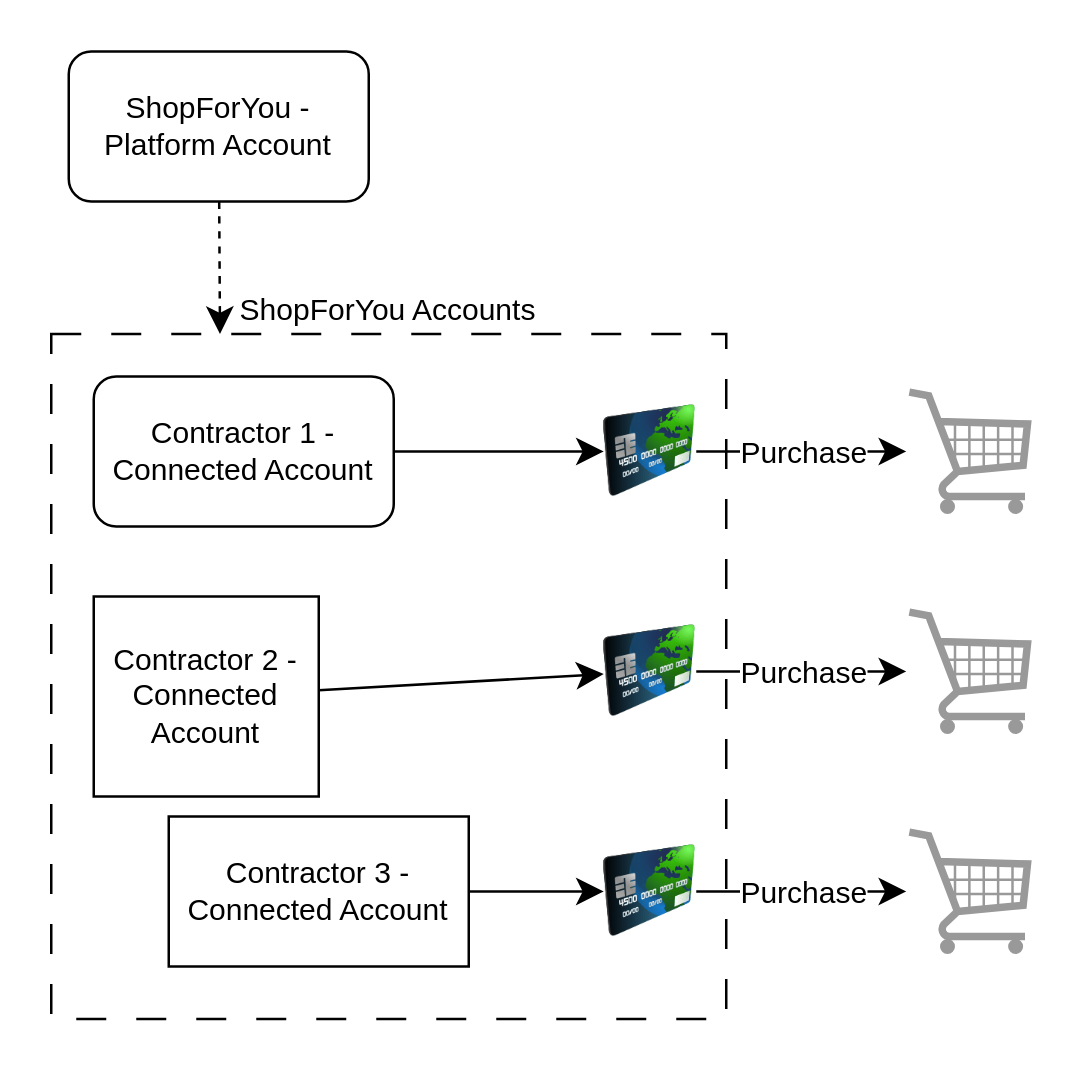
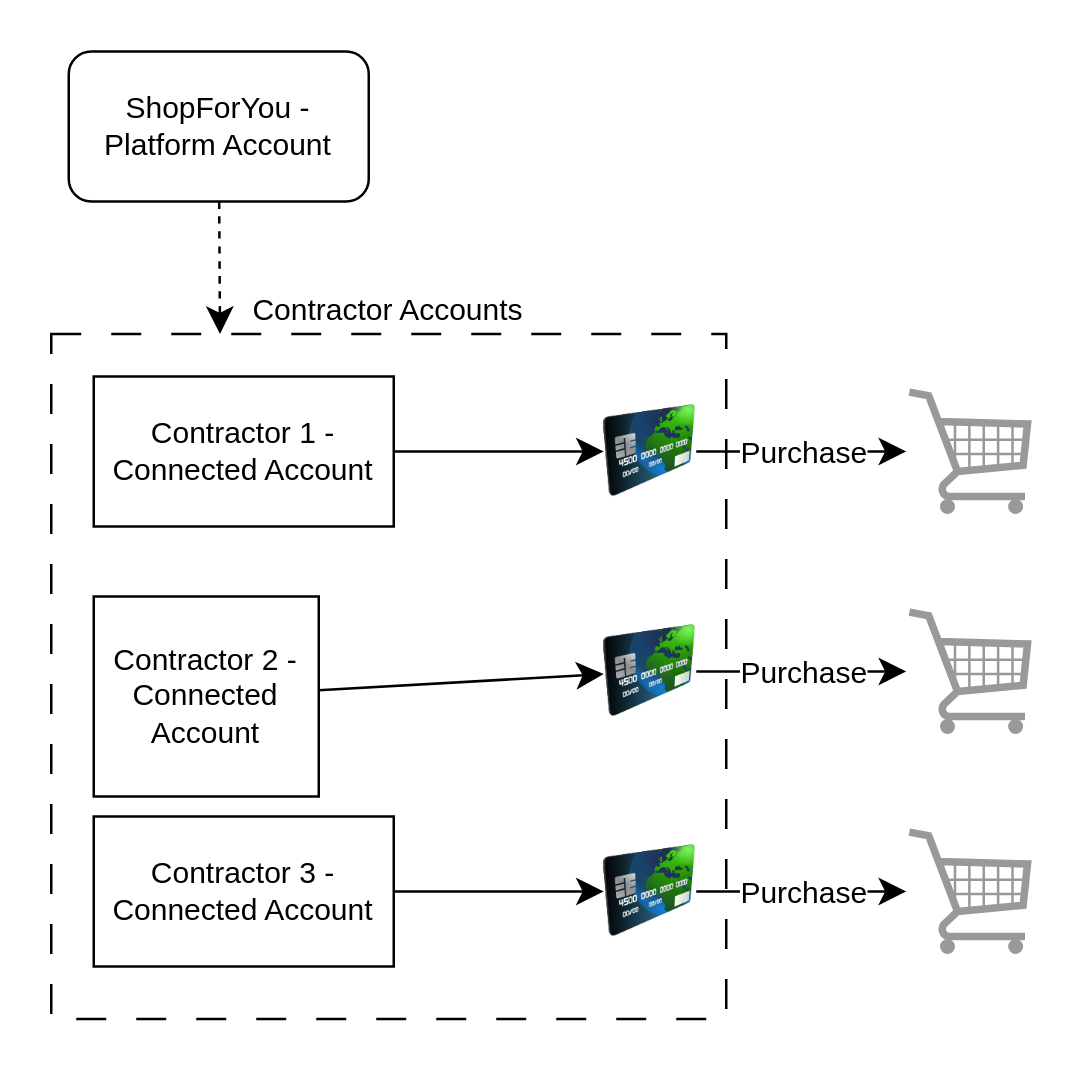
node "ShopForYou Accounts": label "ShopForYou Accounts" -> "Contractor Accounts"
node "Contractor 1 - Connected Account": shape rounded rectangle -> rectangle
node "Contractor 3 - Connected Account": moved (319, 891) -> (244, 891)
